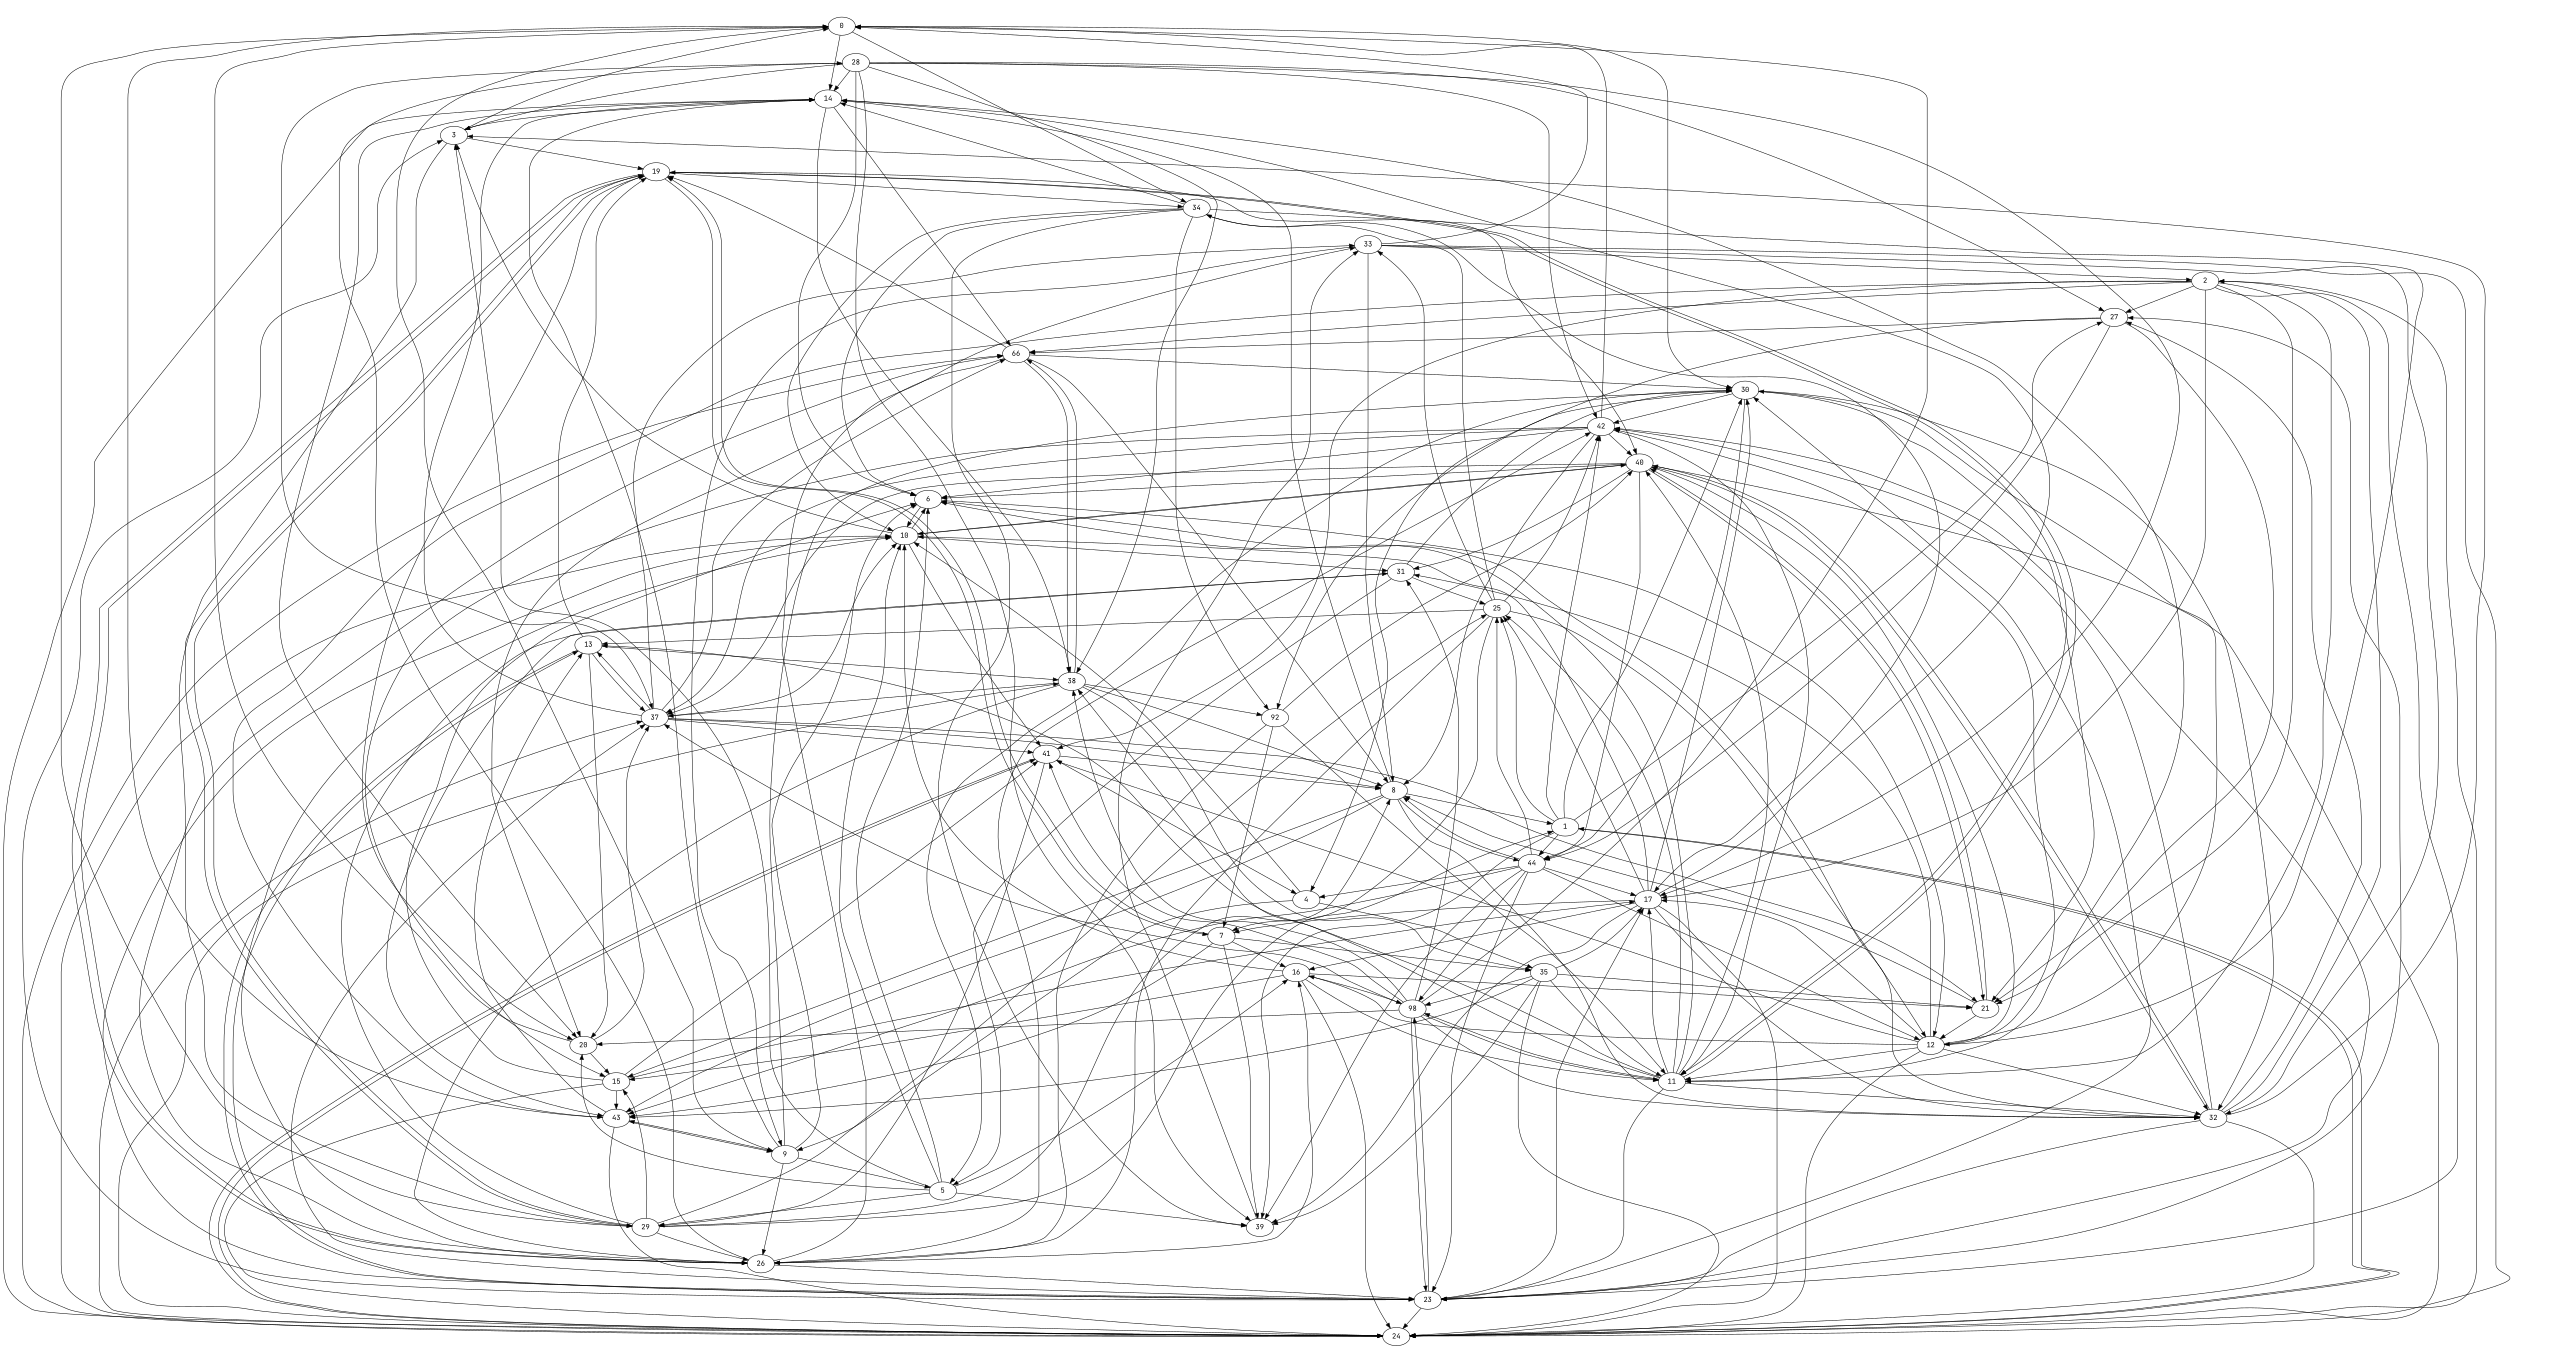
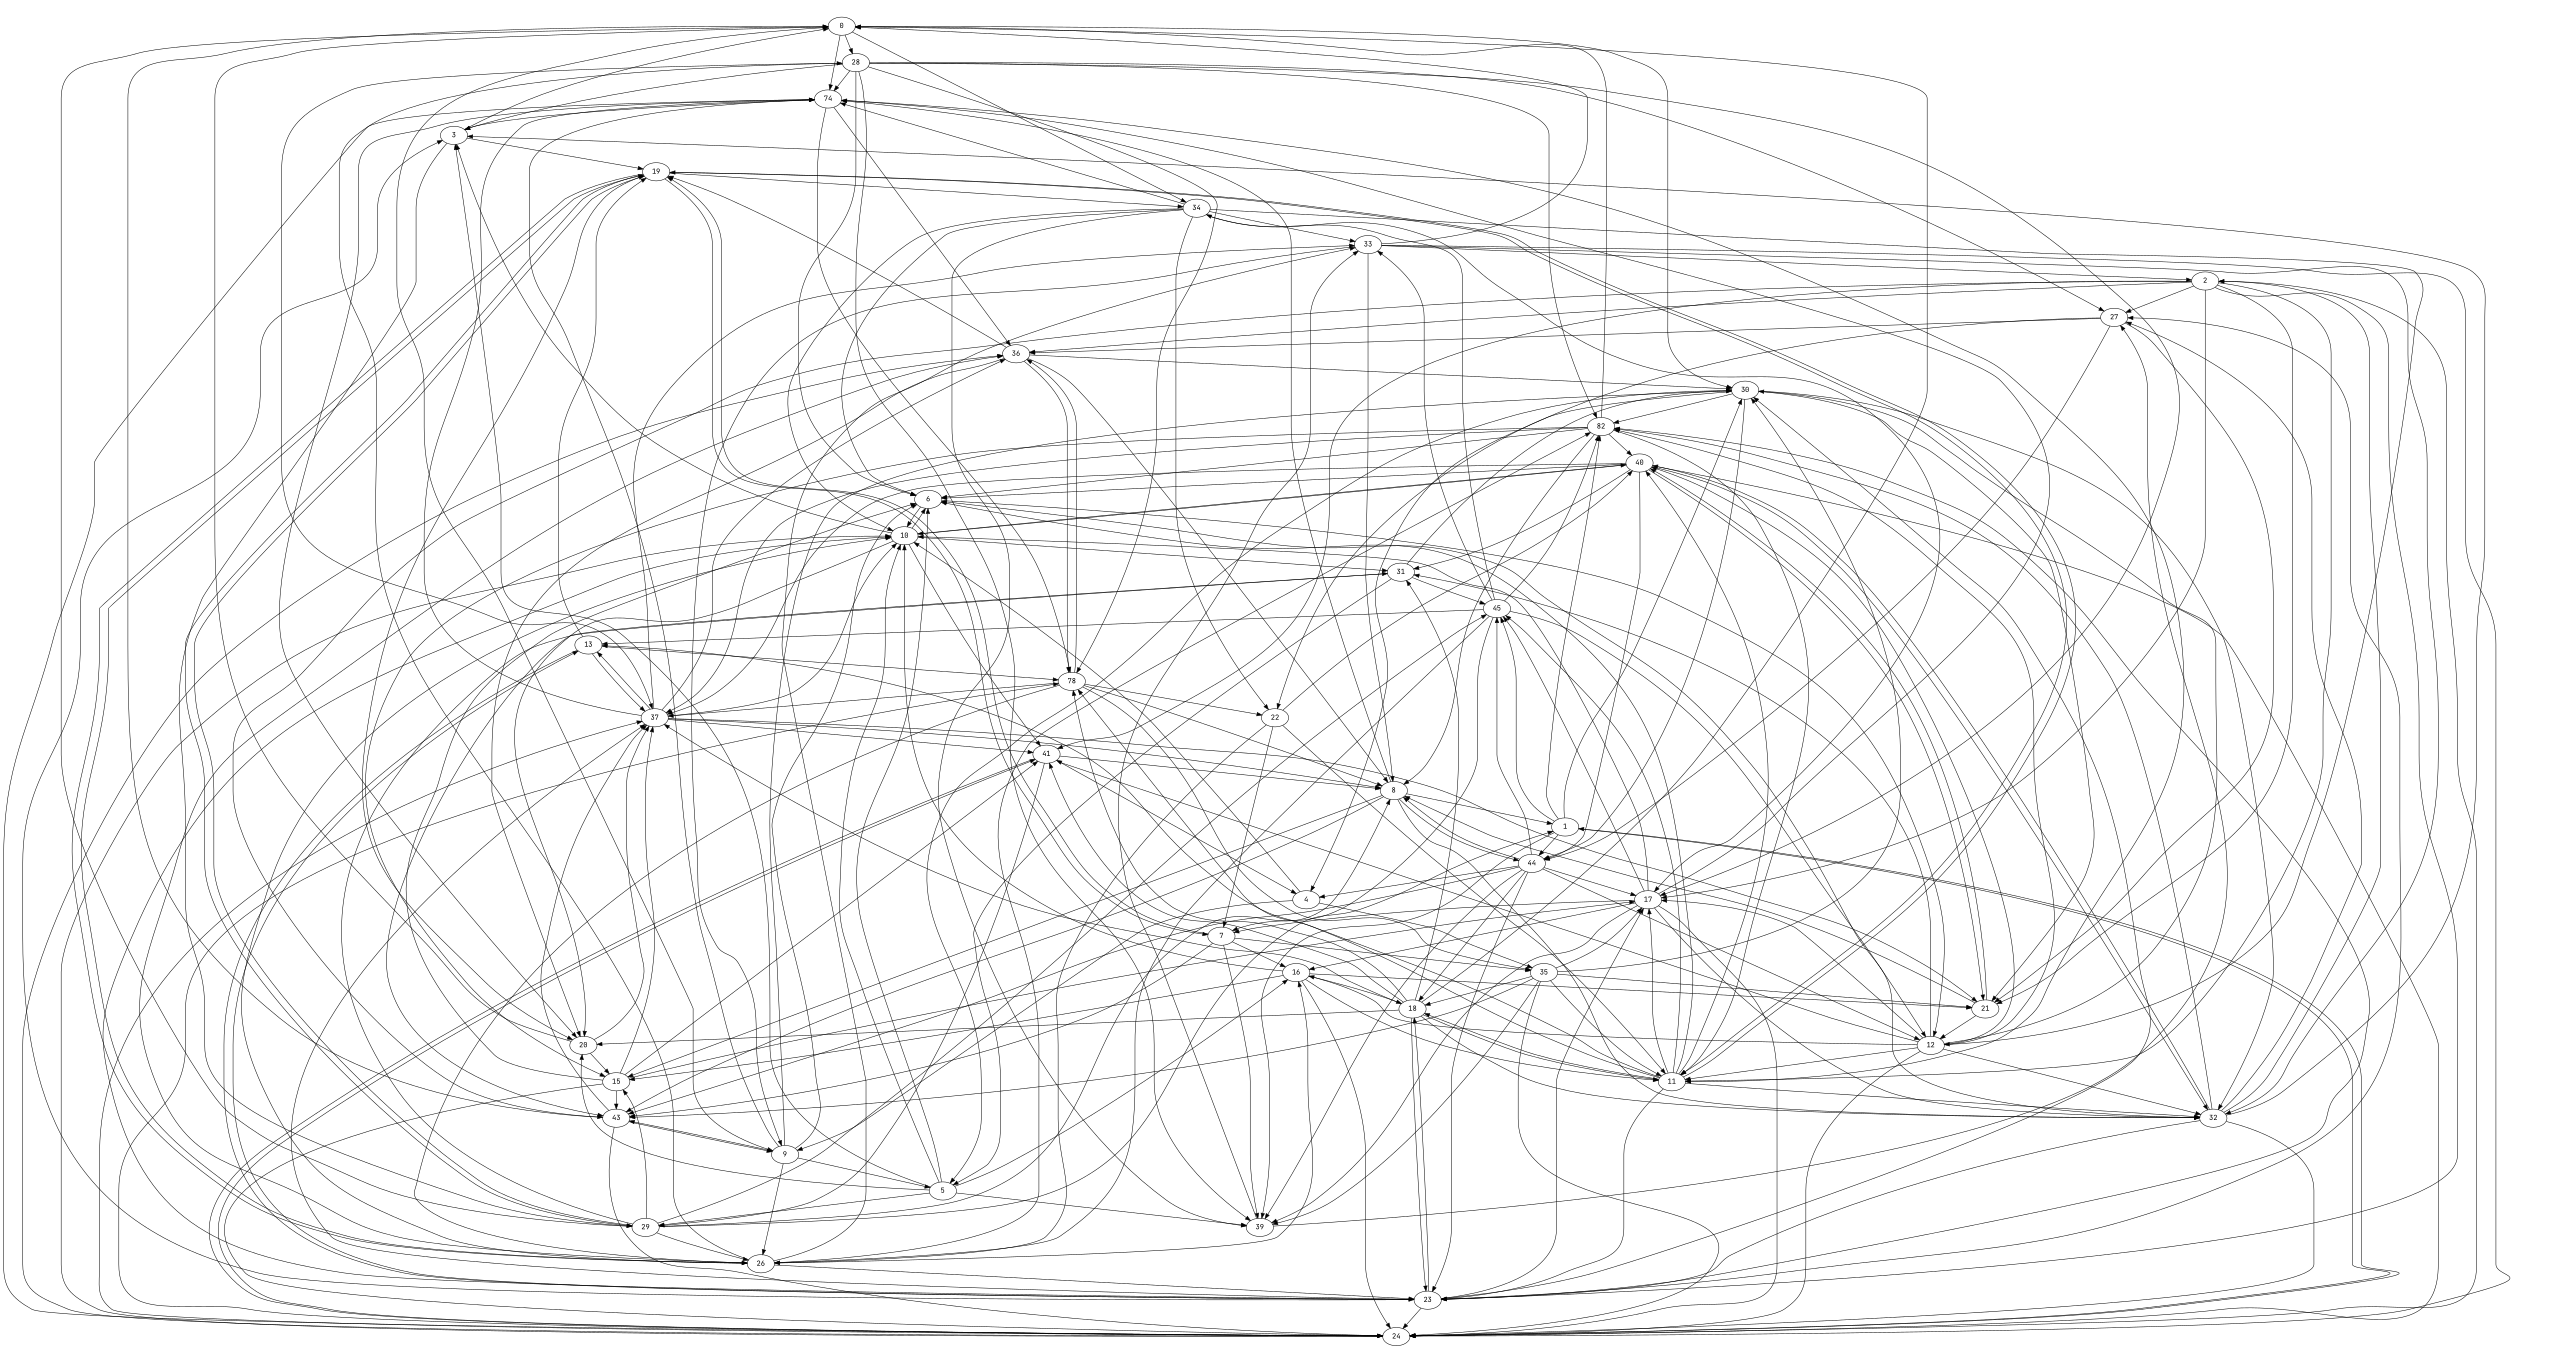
edge "0" -> "28": added
node "14": label "14" -> "74"
edge "19" -> "40": removed
edge "34" -> "33": added
node "66": label "66" -> "36"
node "42": label "42" -> "82"
edge "1" -> "27": now "39" -> "27"
node "25": label "25" -> "45"
edge "17" -> "30": now "35" -> "30"
node "38": label "38" -> "78"
node "92": label "92" -> "22"
edge "13" -> "20": now "10" -> "20"
edge "43" -> "13": now "43" -> "37"
edge "15" -> "37": added
node "98": label "98" -> "18"
